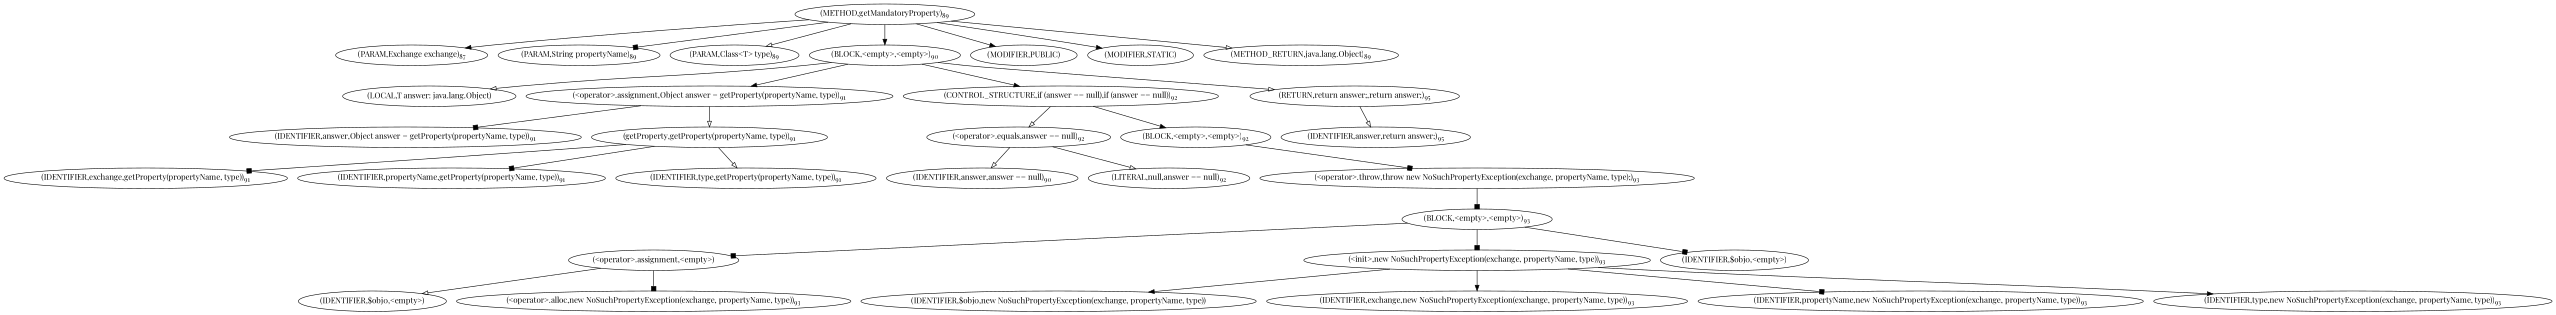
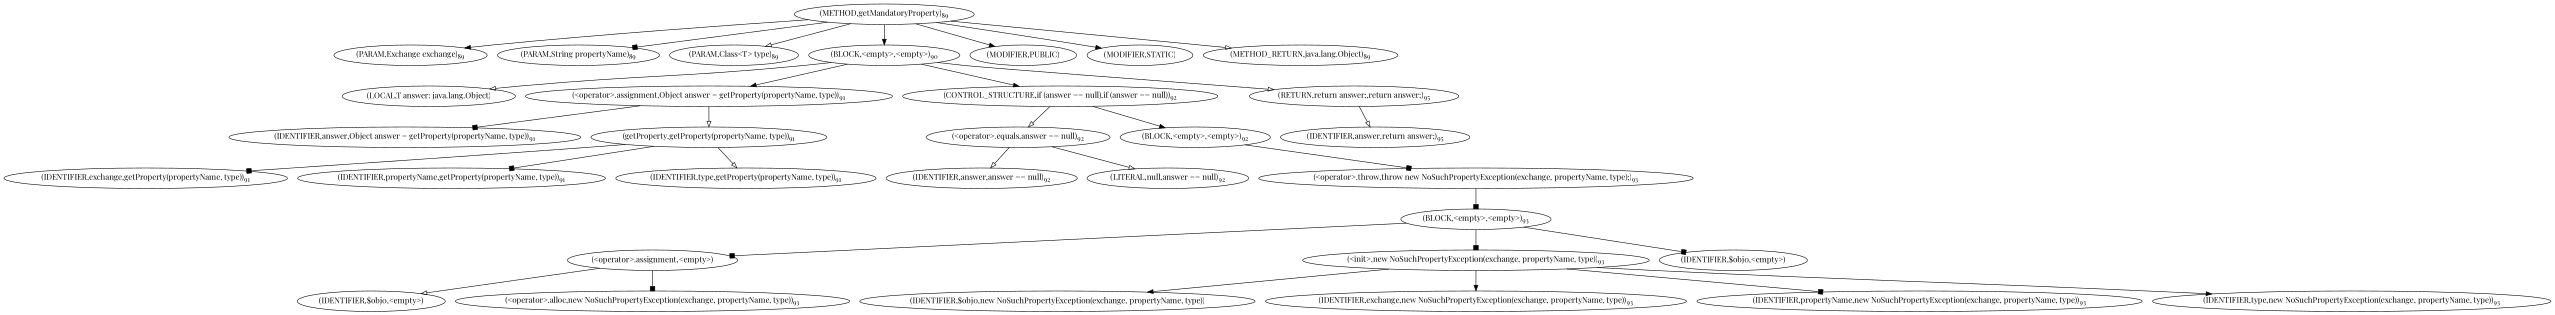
node "(PARAM,Exchange exchange)": text "87" -> "89"
node "(IDENTIFIER,answer,answer == null)": text "90" -> "92"
